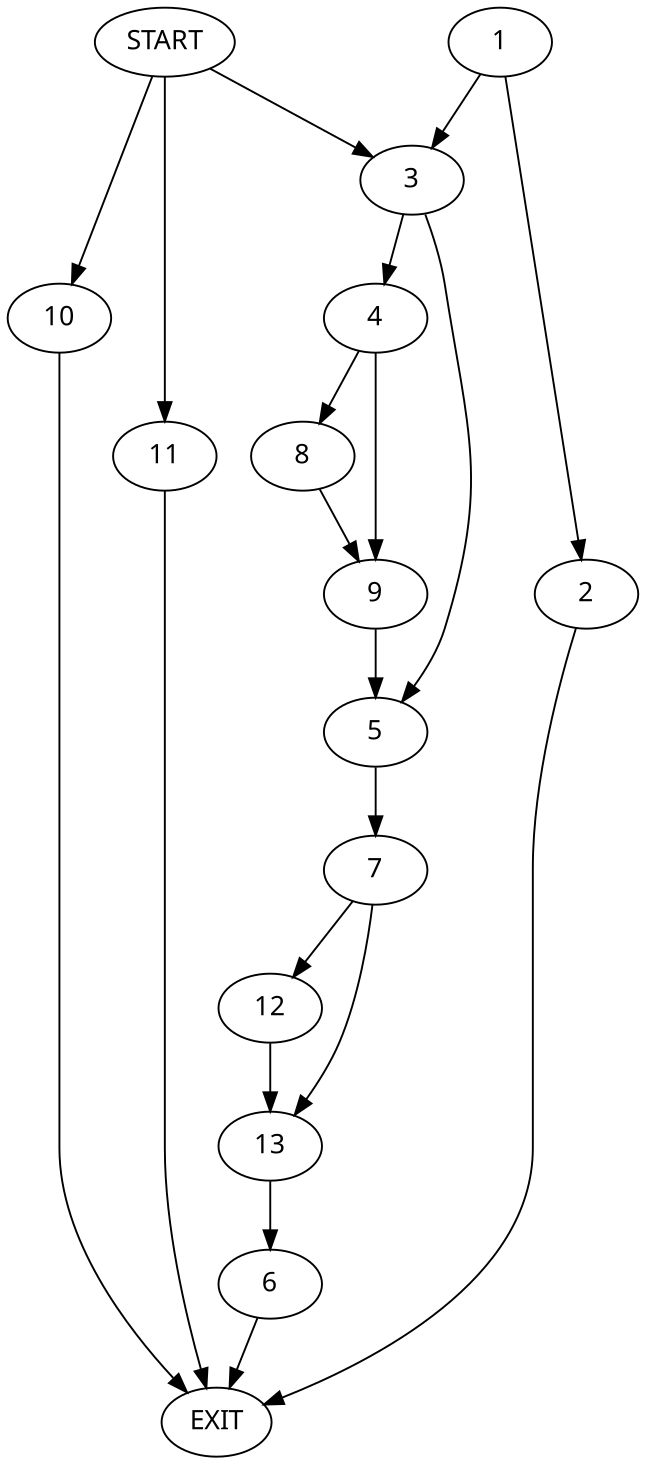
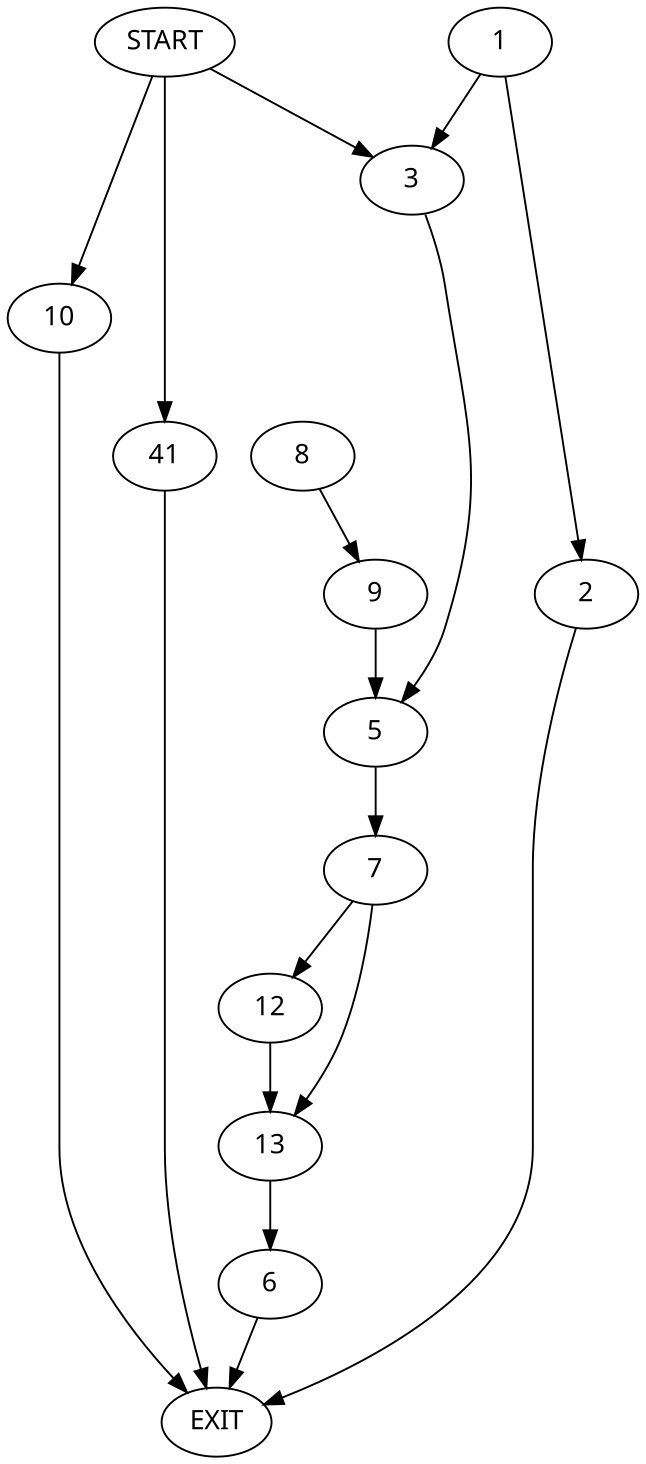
node "4": removed
node "11": label "11" -> "41"
